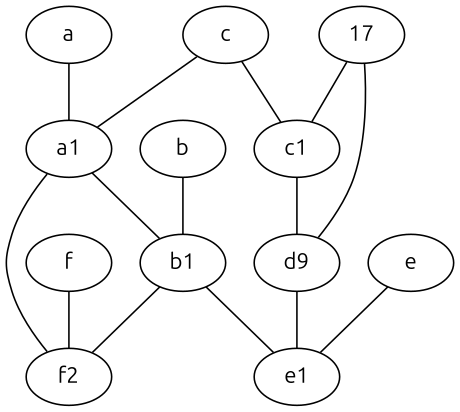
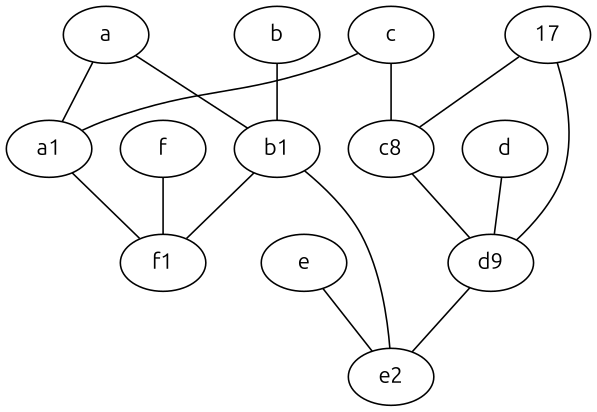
node "c1": label "c1" -> "c8"
node "d": added
edge "a1" -- "b1": now "a" -- "b1"
node "f2": label "f2" -> "f1"
node "e1": label "e1" -> "e2"
